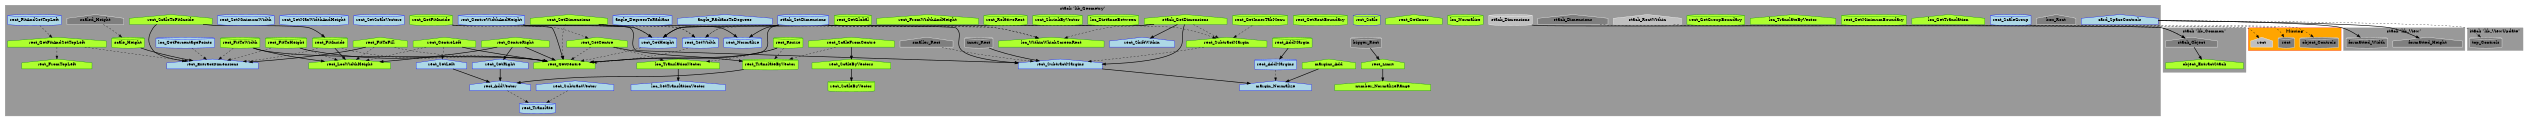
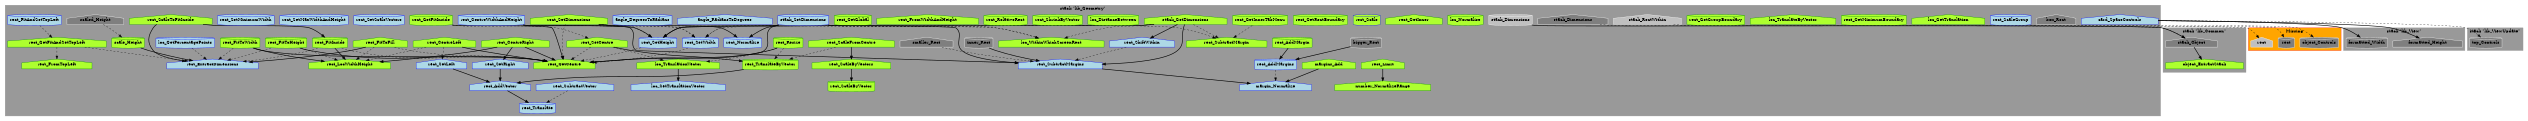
edge "bigger_Rect" -> "rect_Limit": now "bigger_Rect" -> "rect_AddMargins"
edge "rect_SubtractMargin" -> "rect_SubtractMargins": now "rect_ShiftWithin" -> "rect_SubtractMargins"
edge "rect_AddVector" -> "rect_Translate": style dashed -> bold
